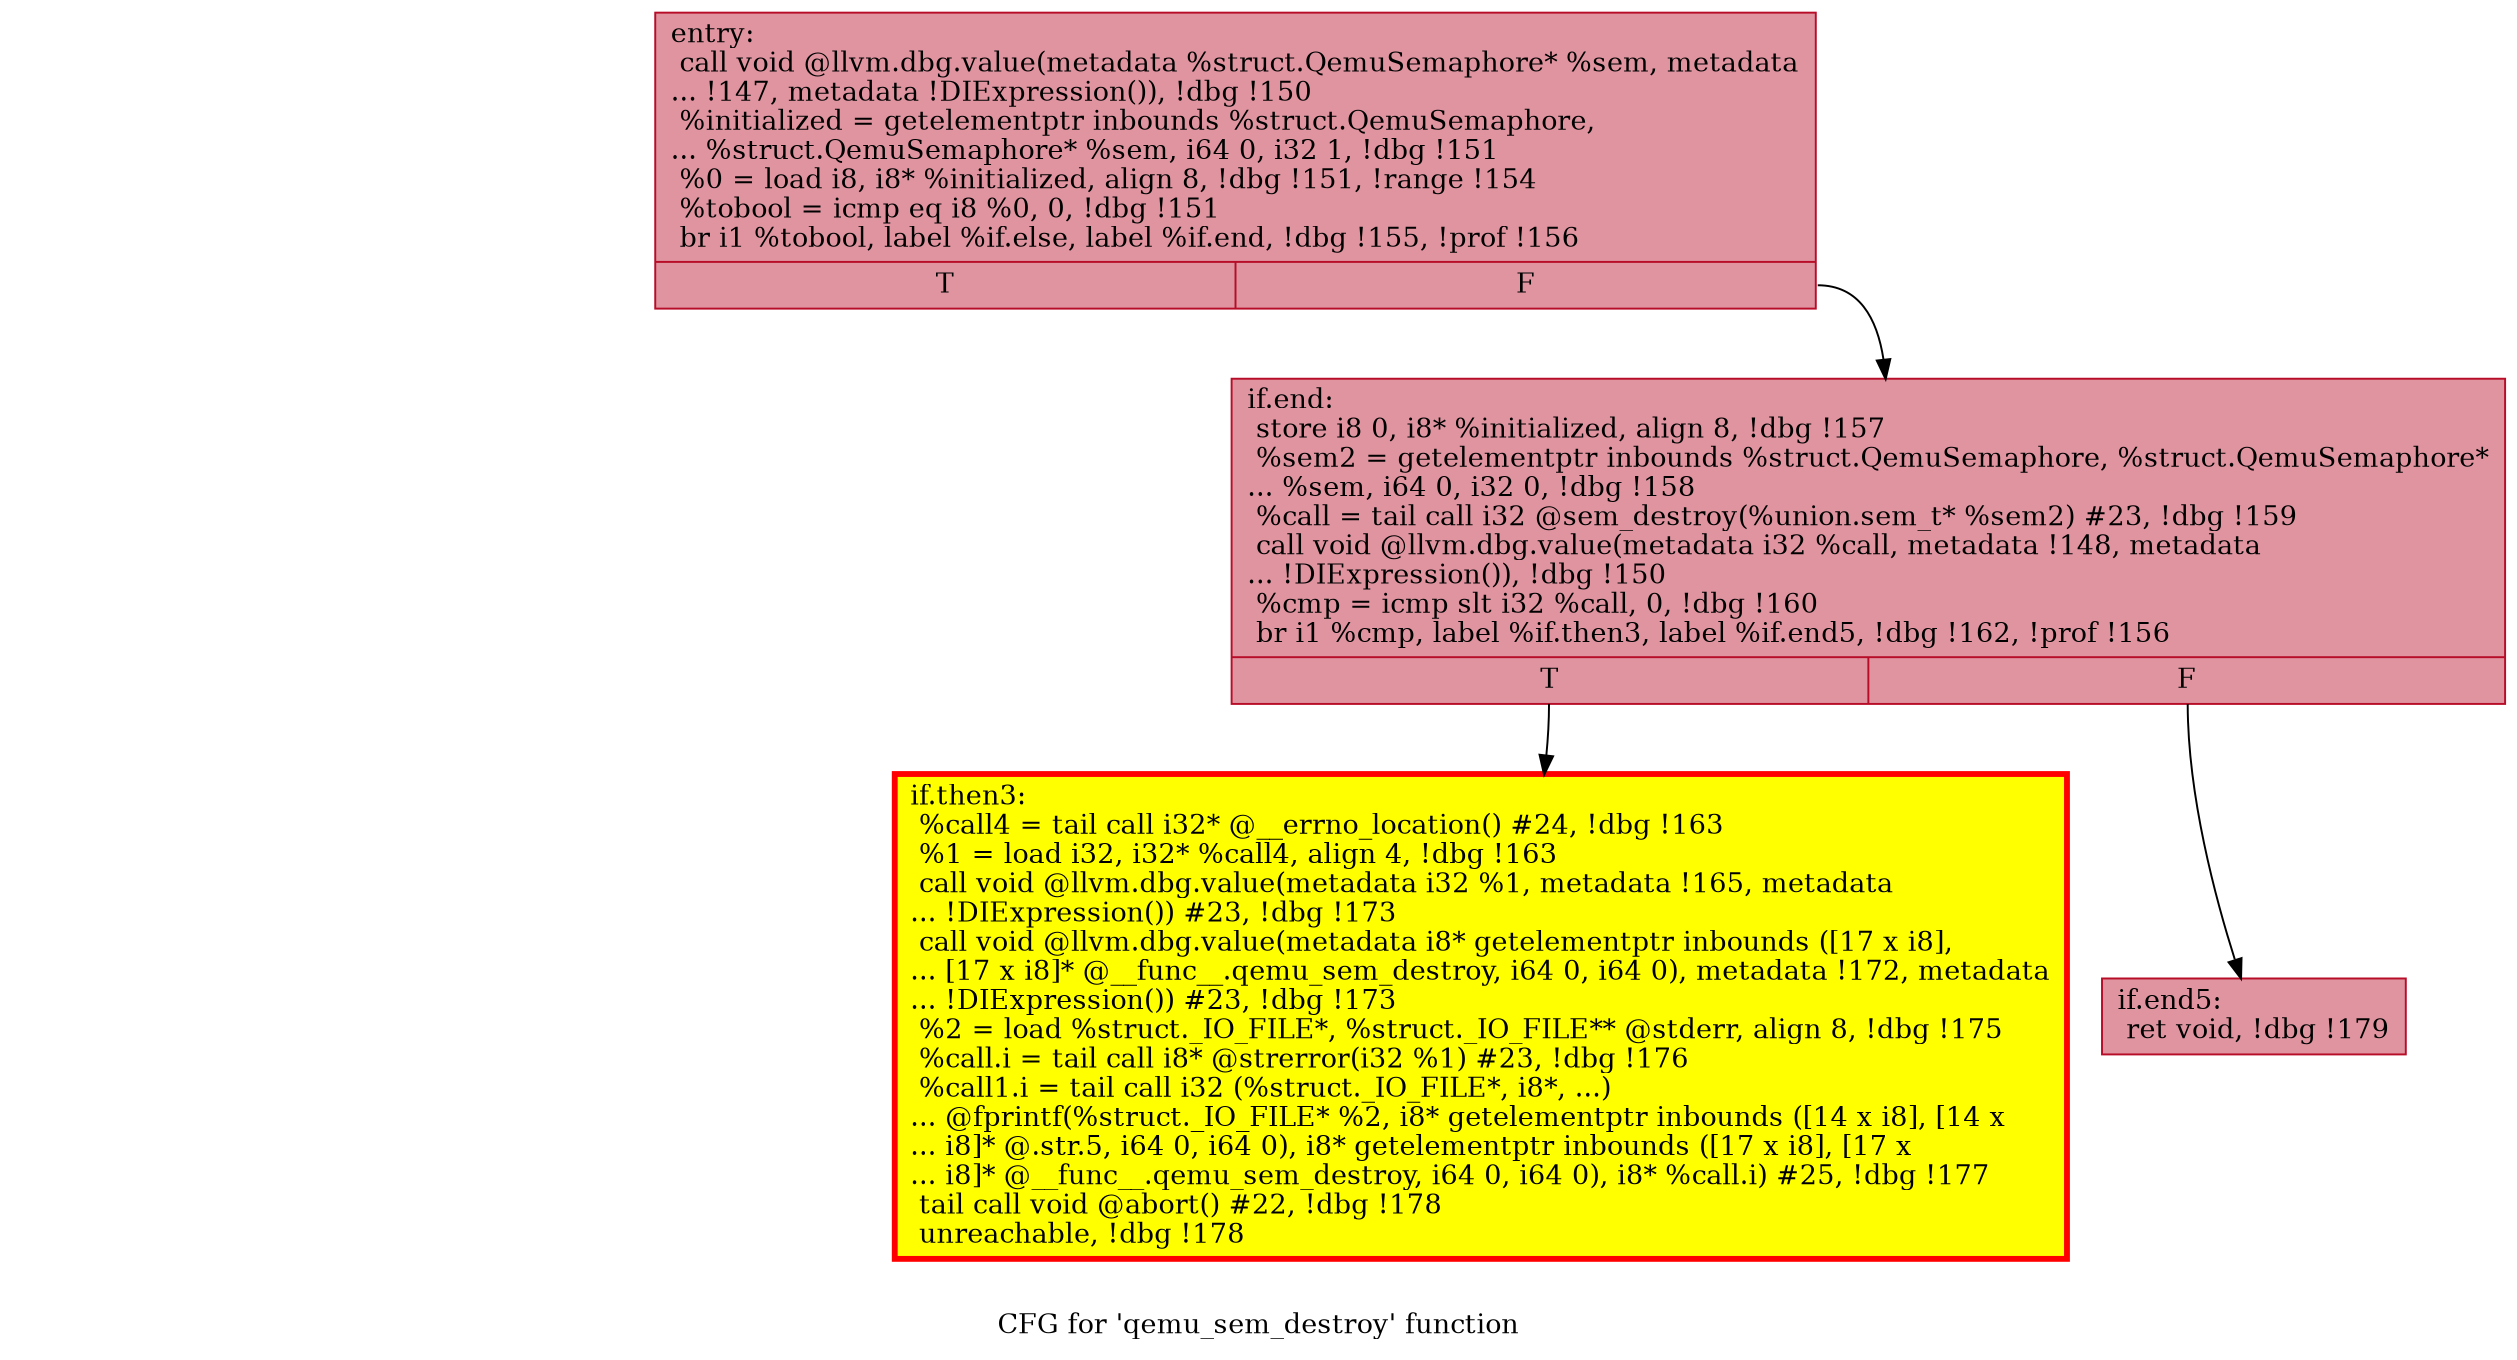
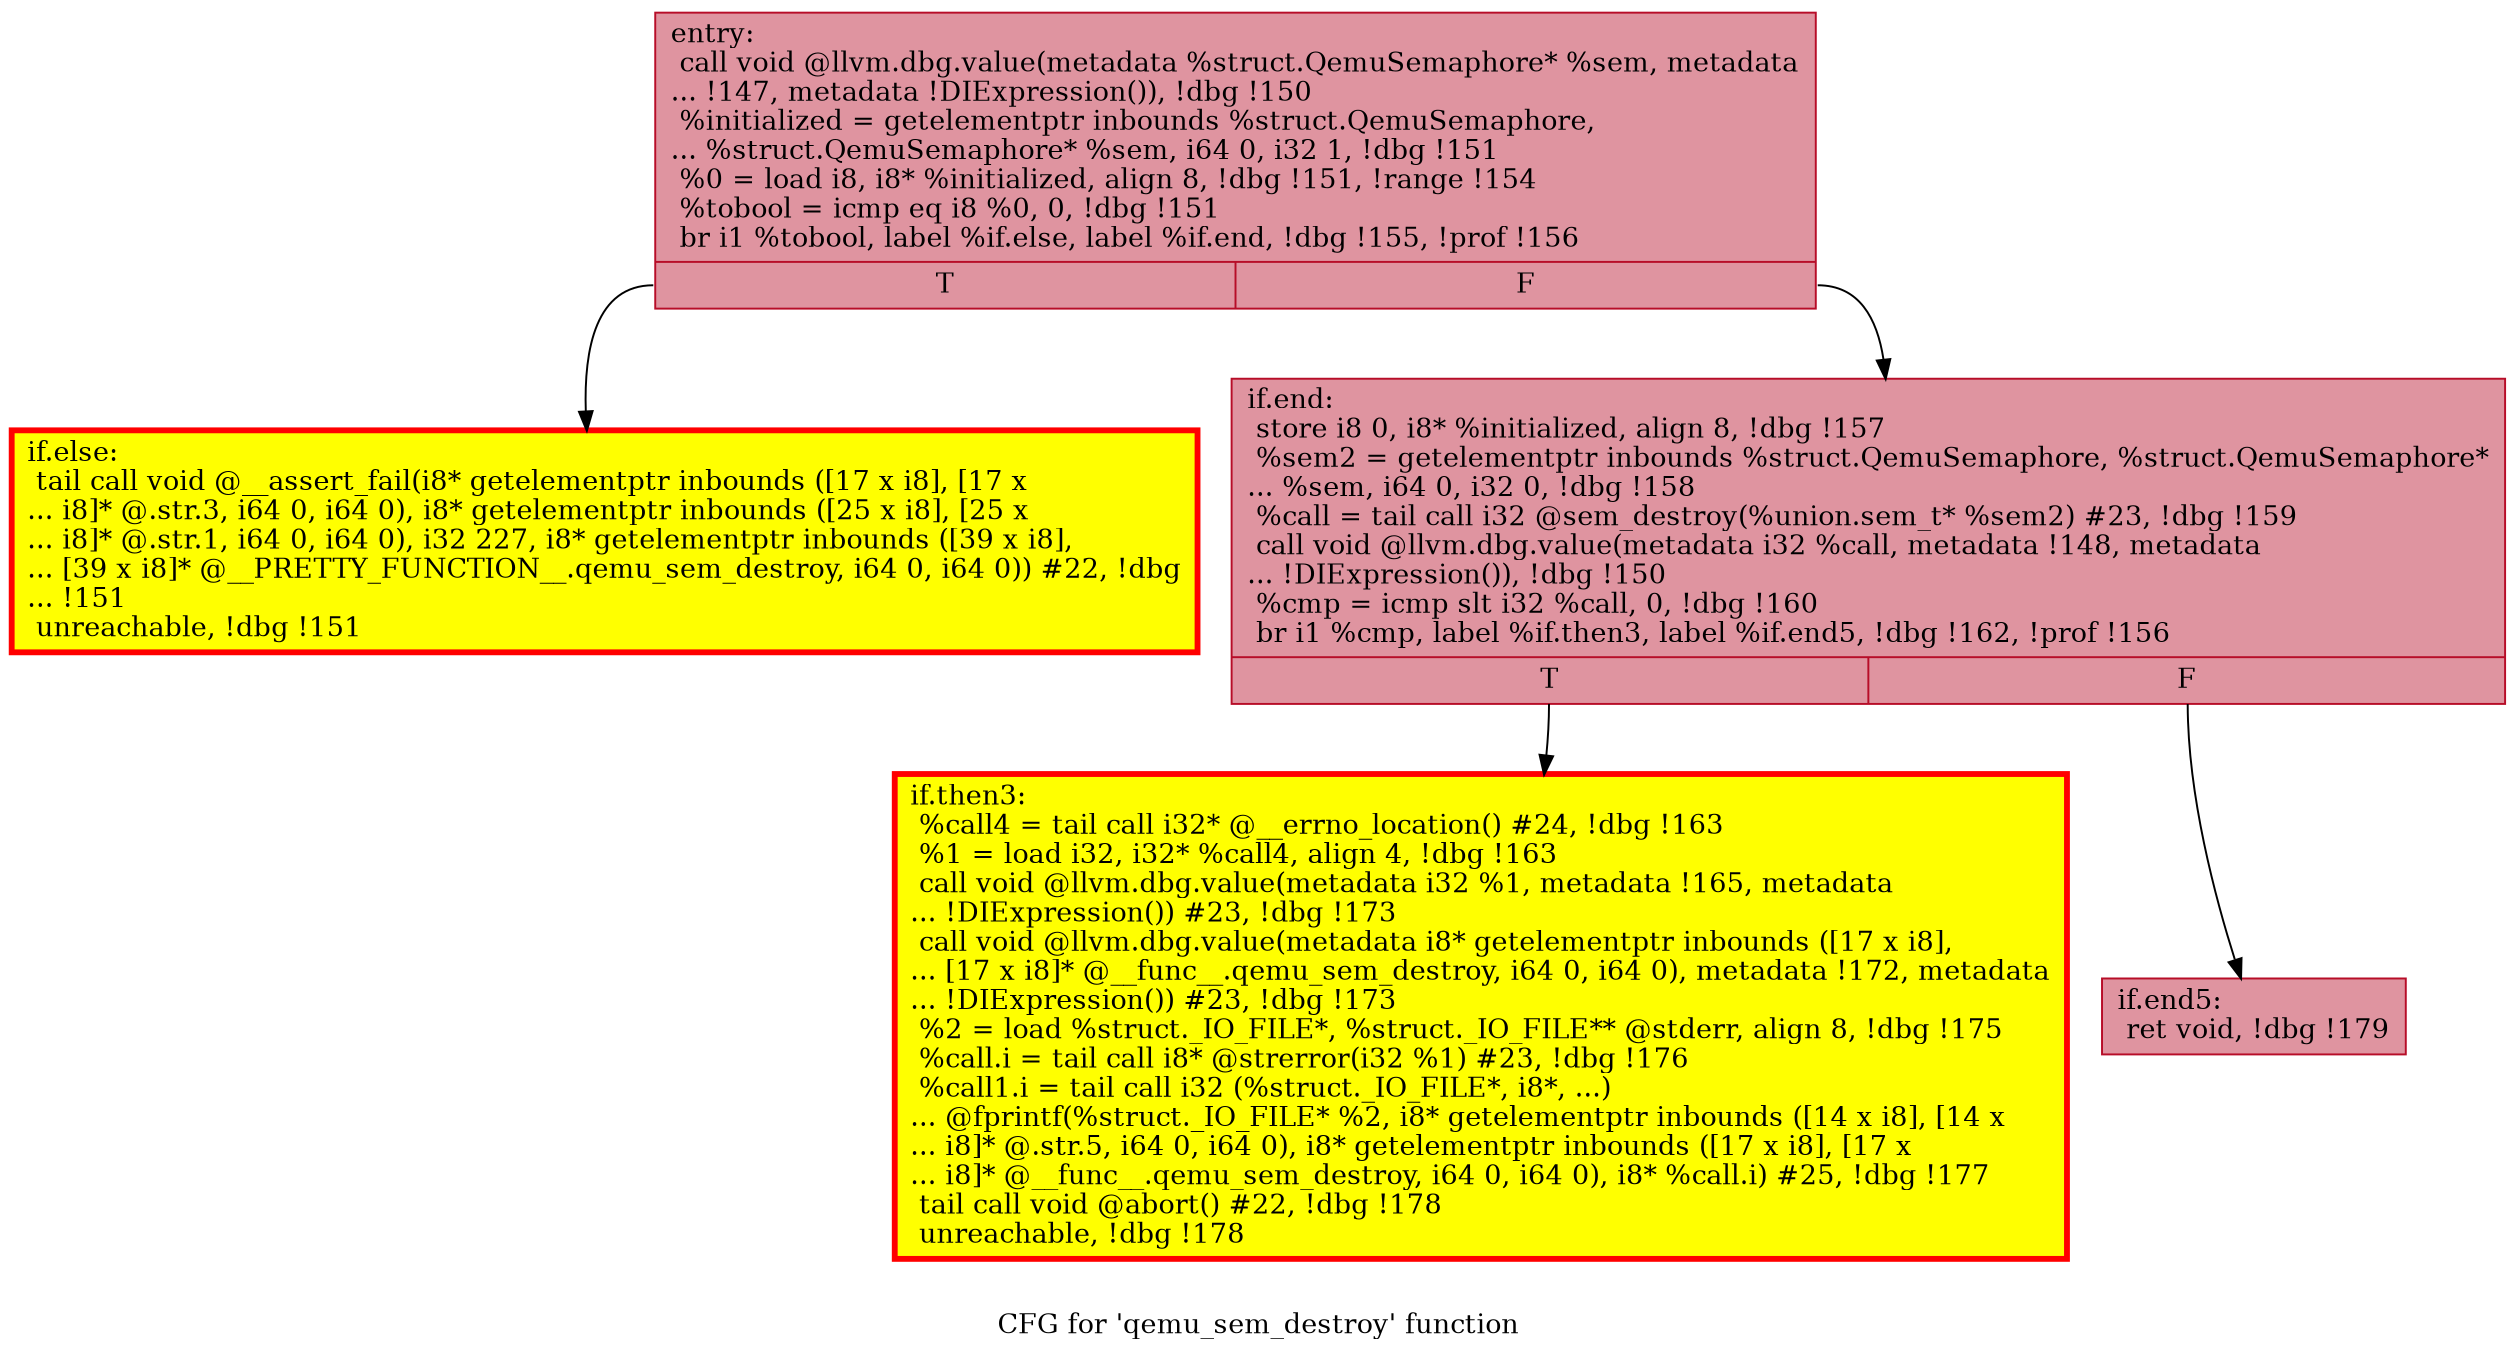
node "if.else:": added
